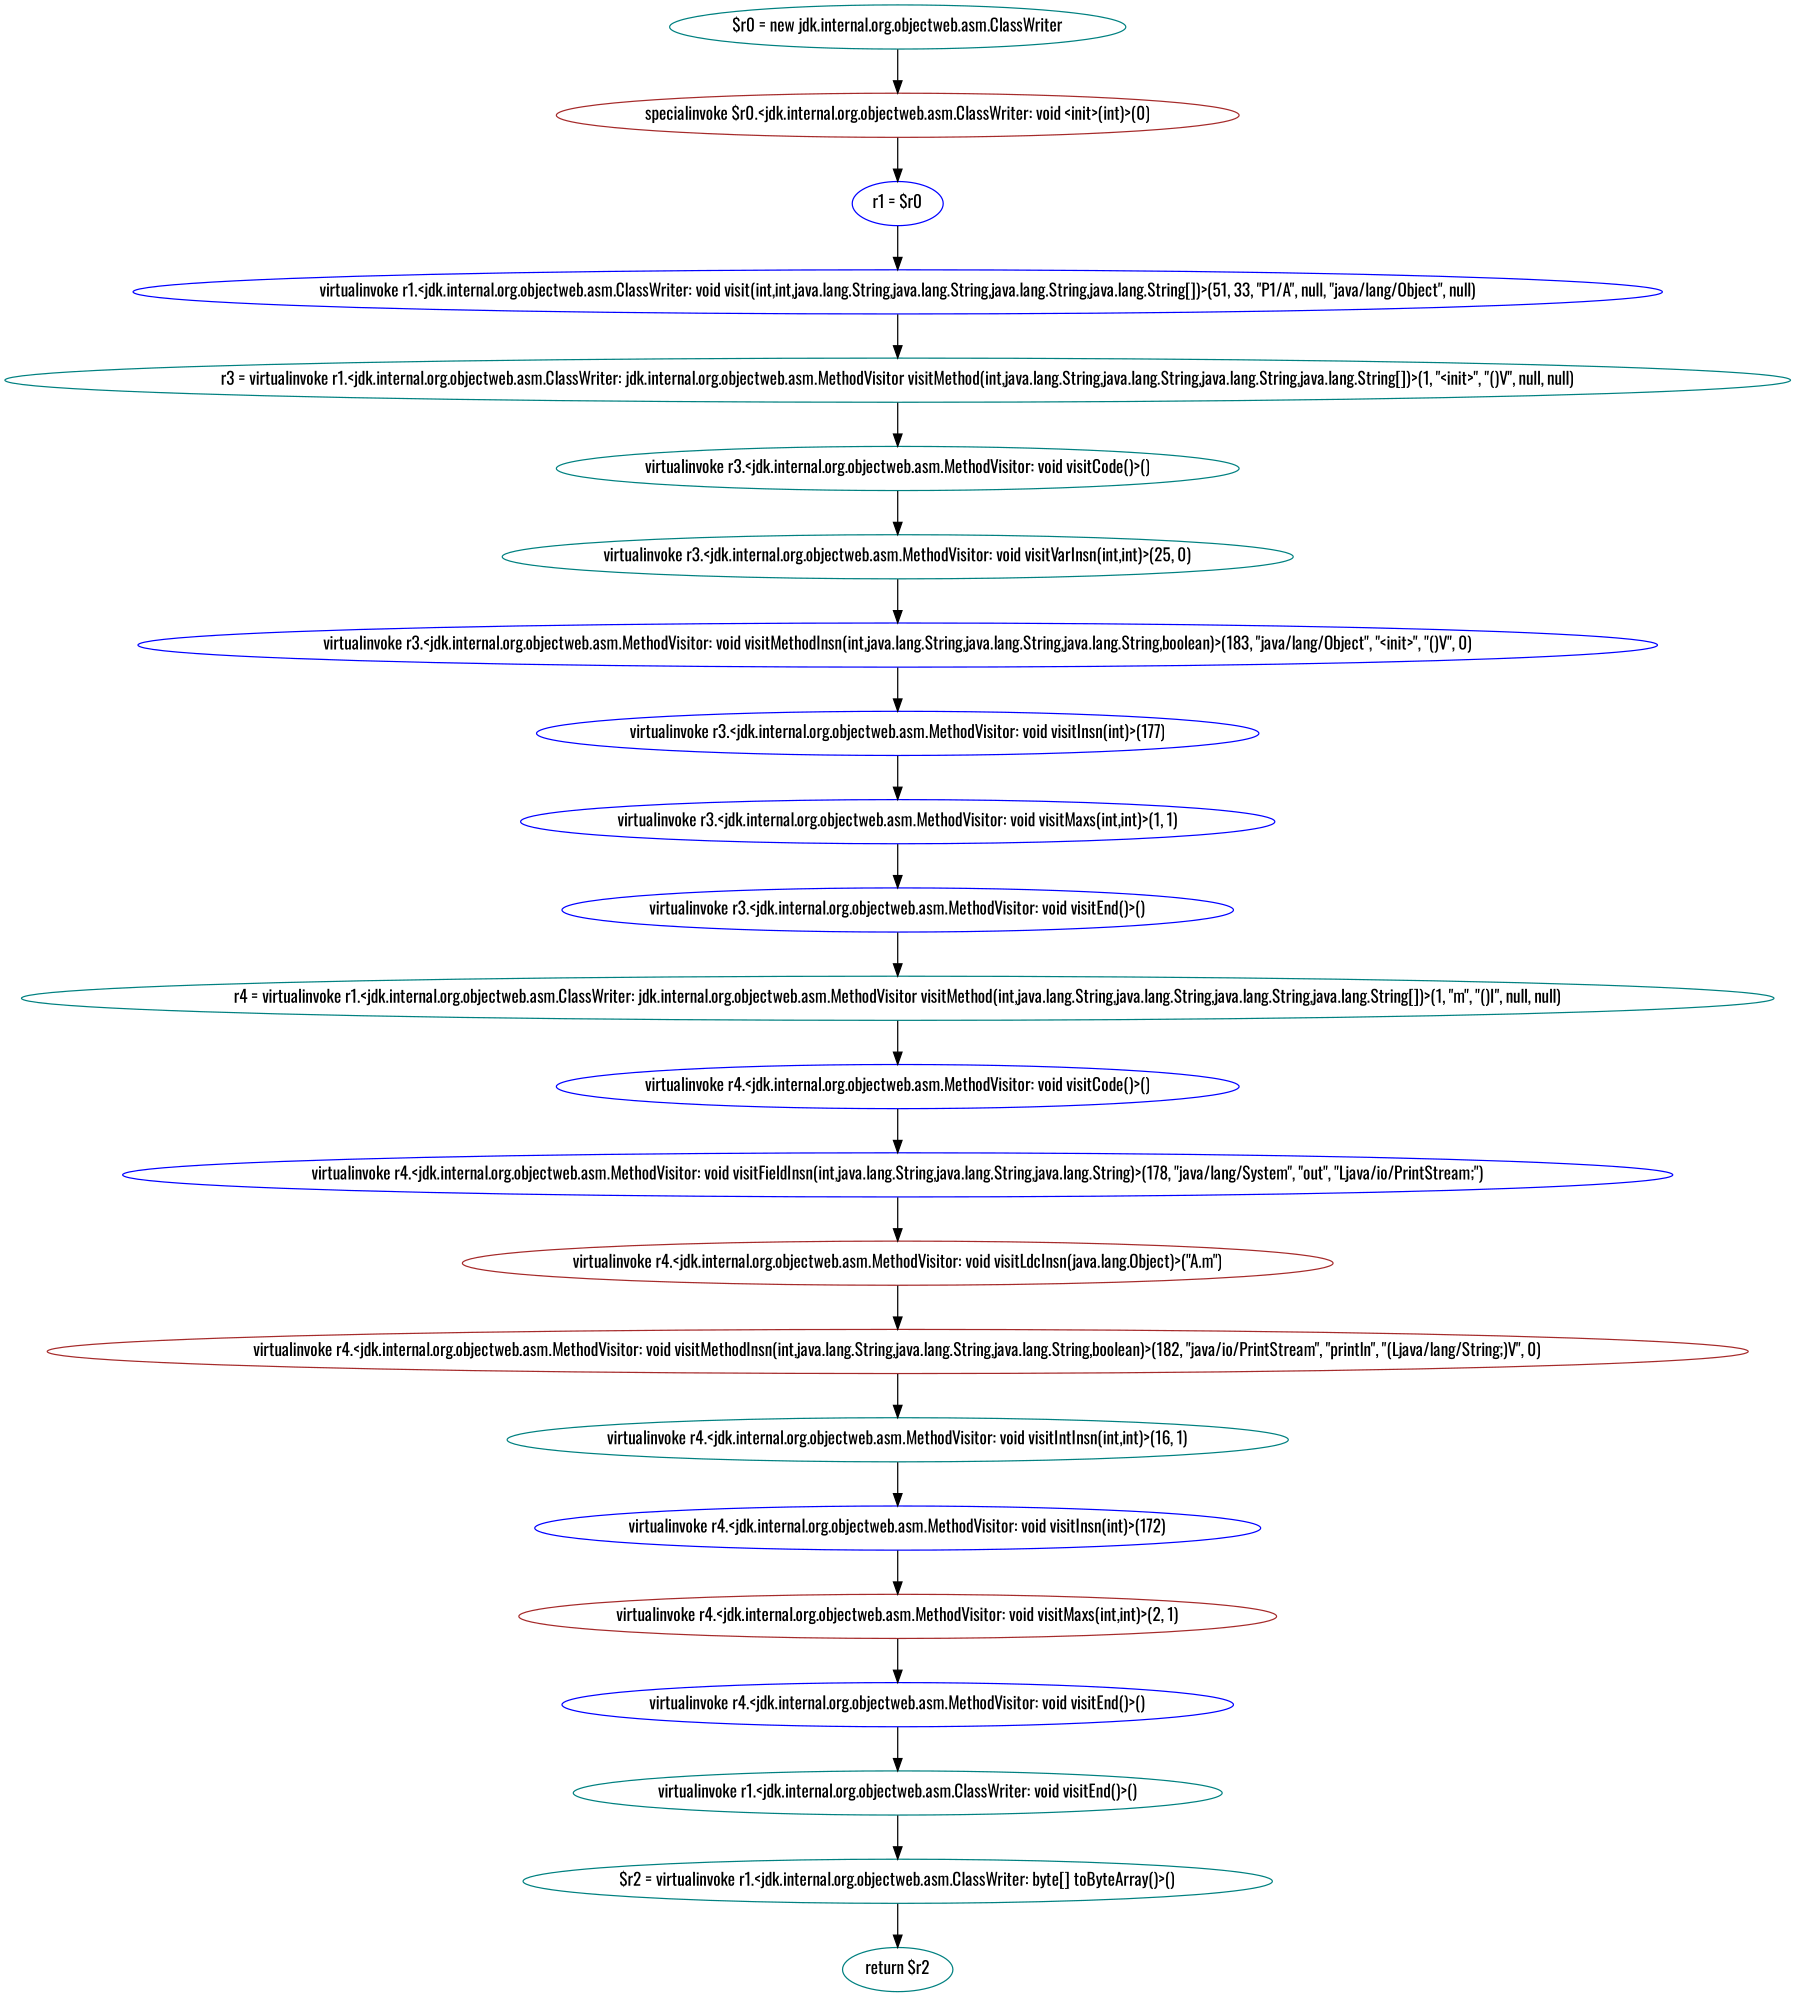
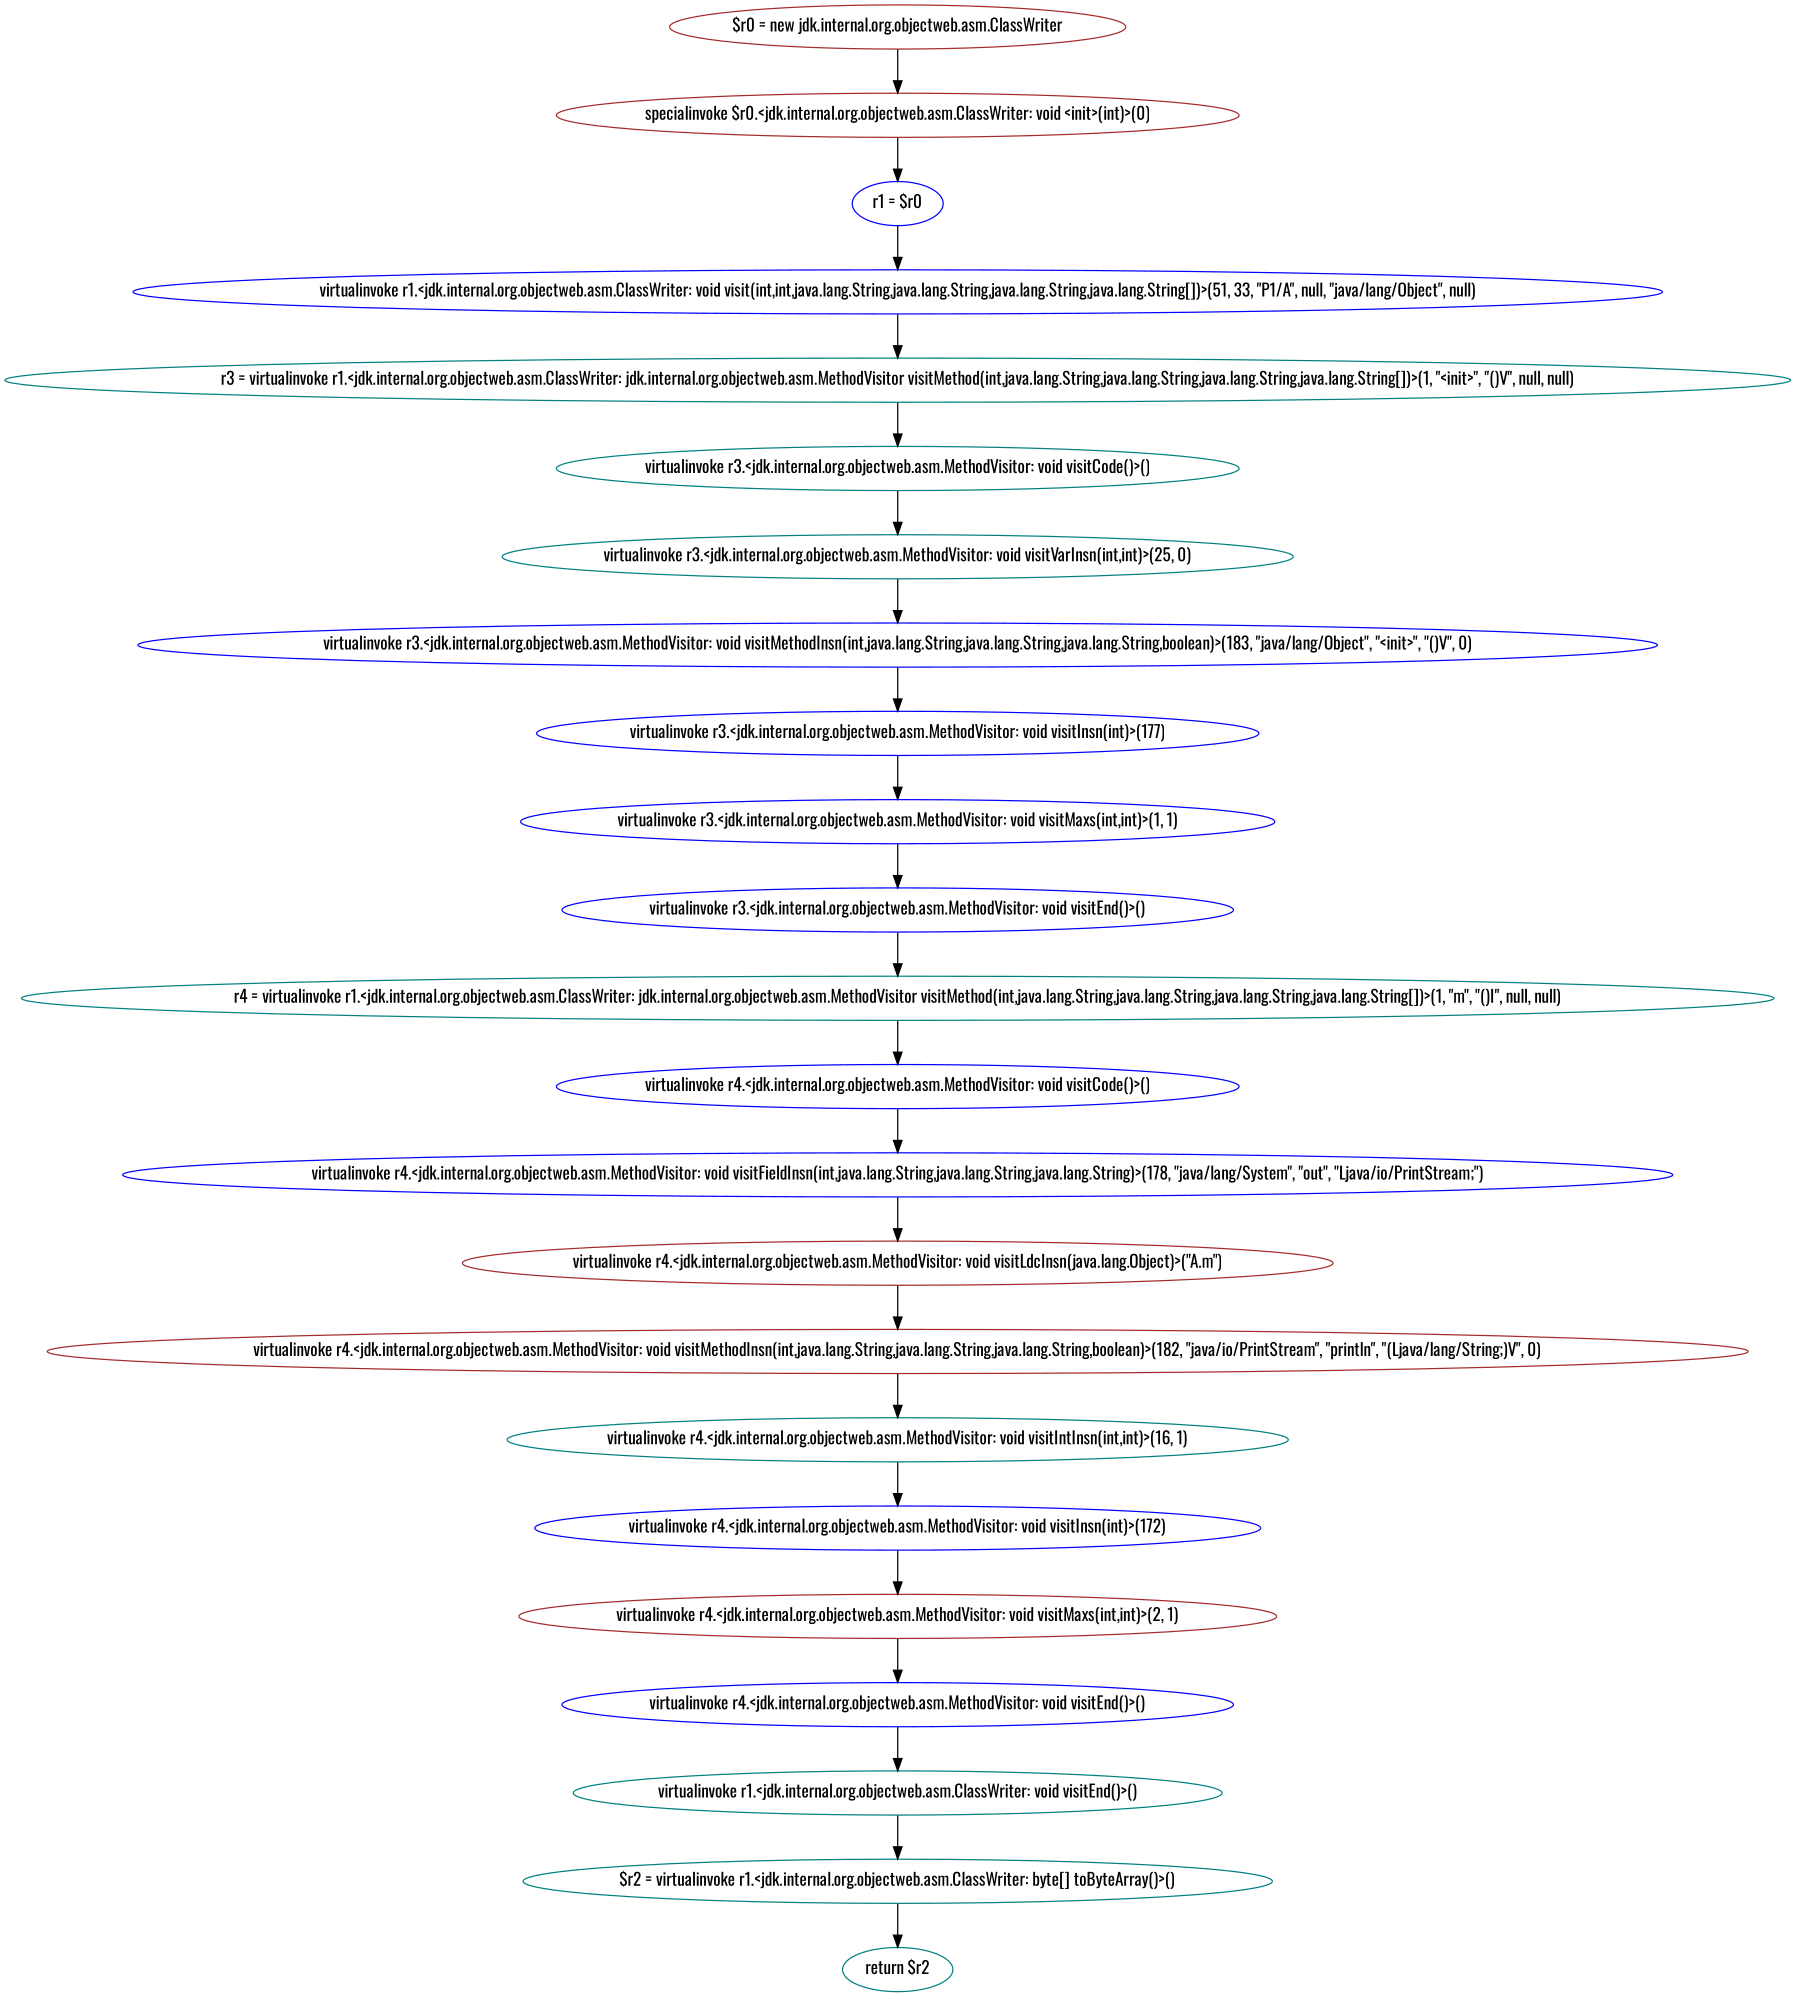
node "$r0 = new jdk.internal.org.objectweb.asm.ClassWriter": color teal -> brown
